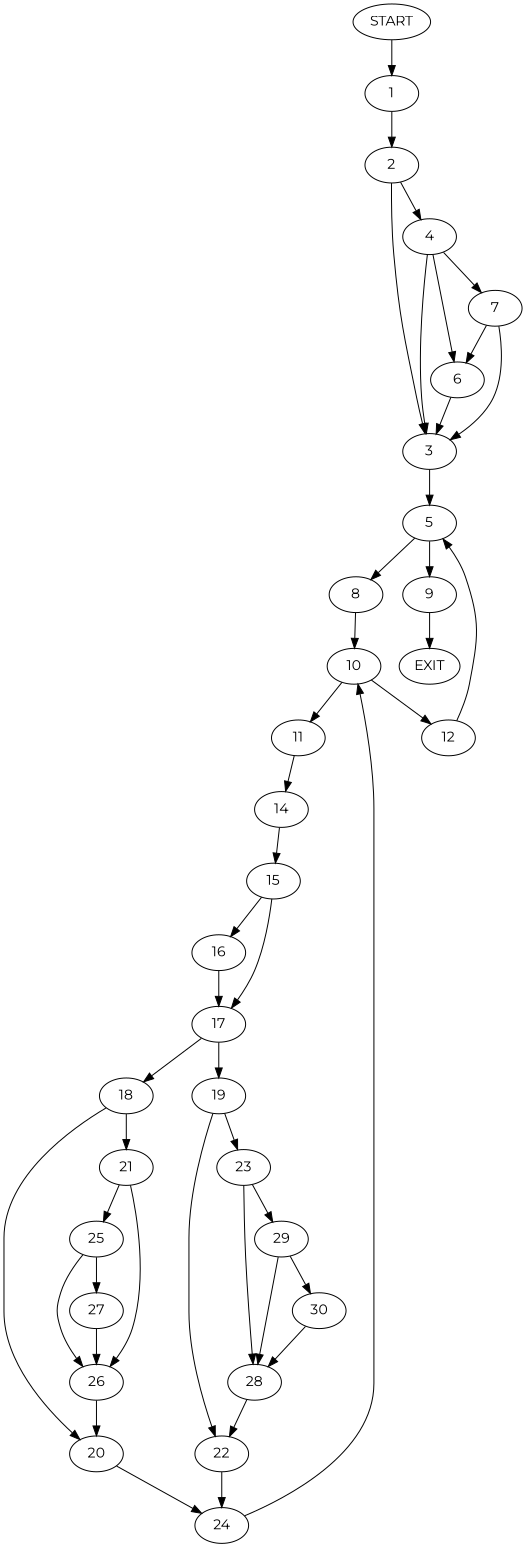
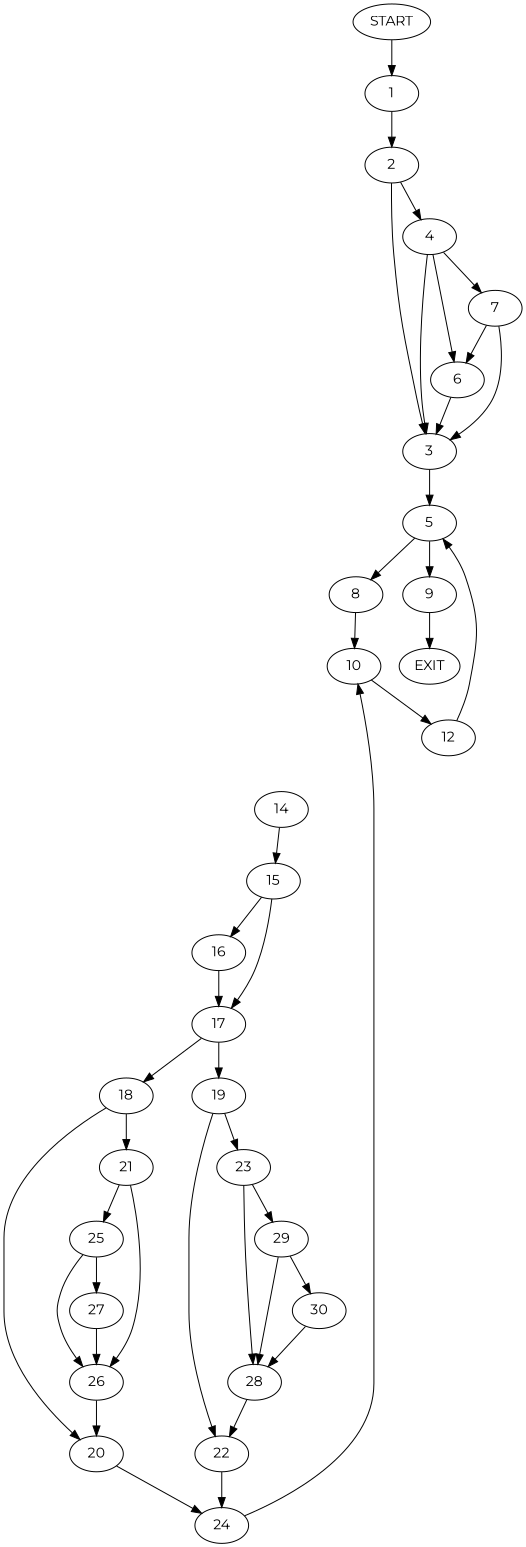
node "11": removed
